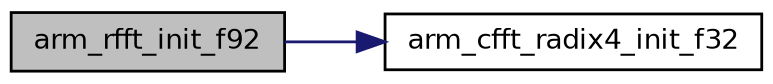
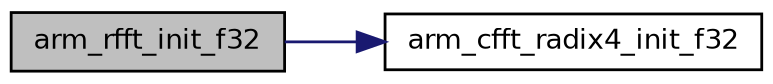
node "arm_rfft_init_f92": label "arm_rfft_init_f92" -> "arm_rfft_init_f32"
